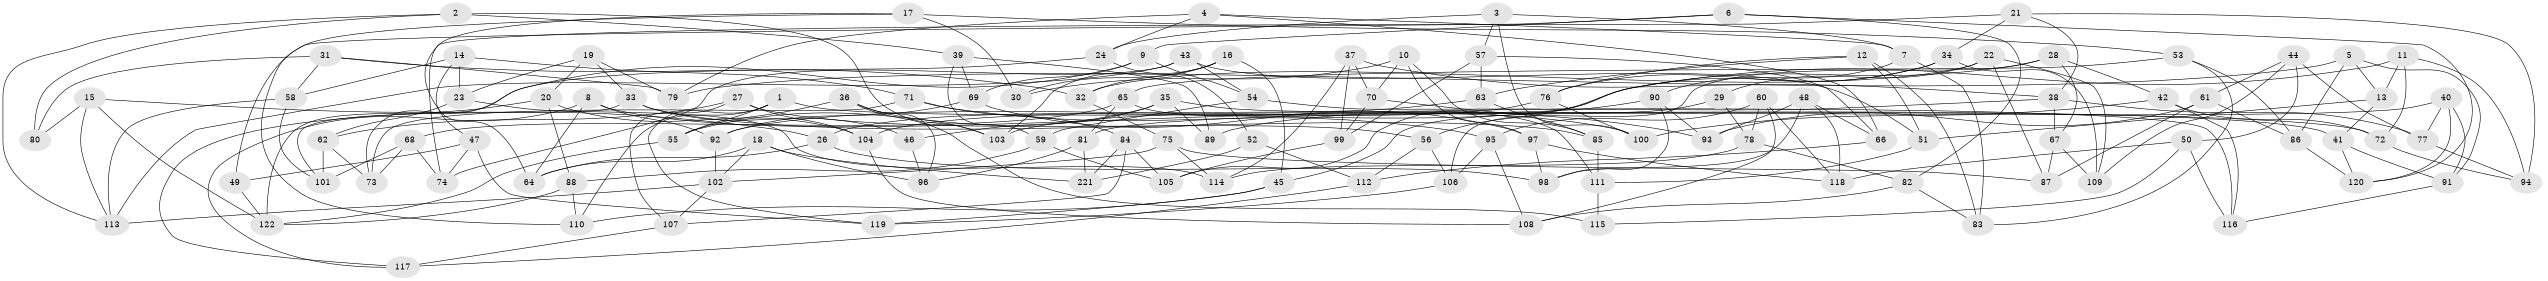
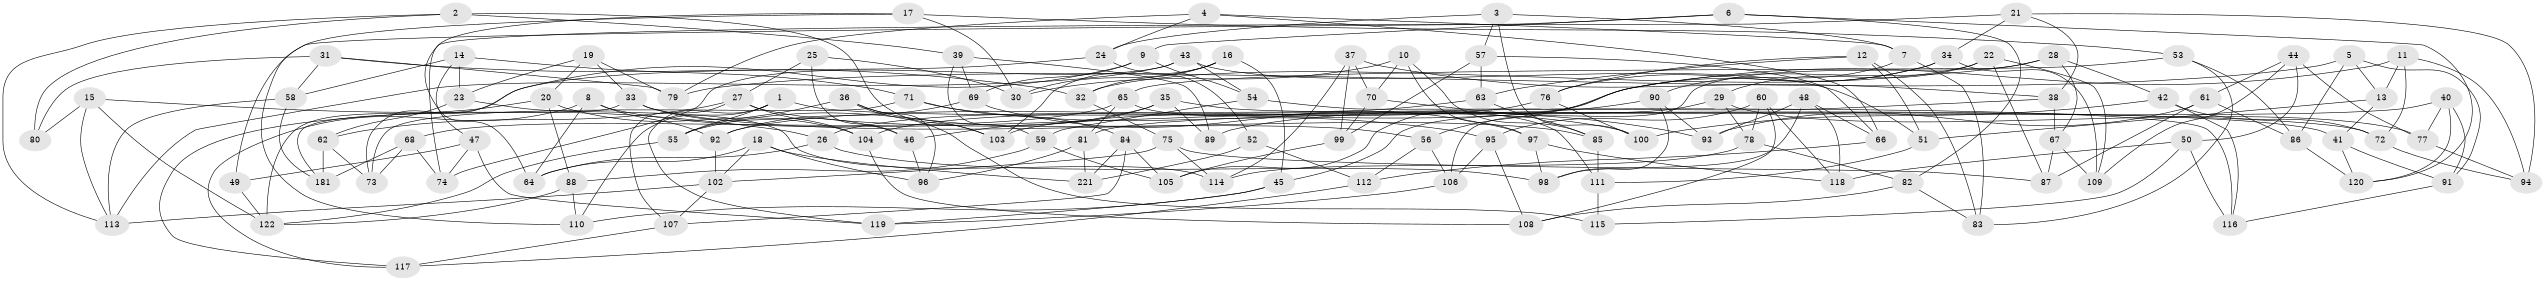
node "25": added
edge "38" -- "77": now "29" -- "77"
node "101": label "101" -> "181"
